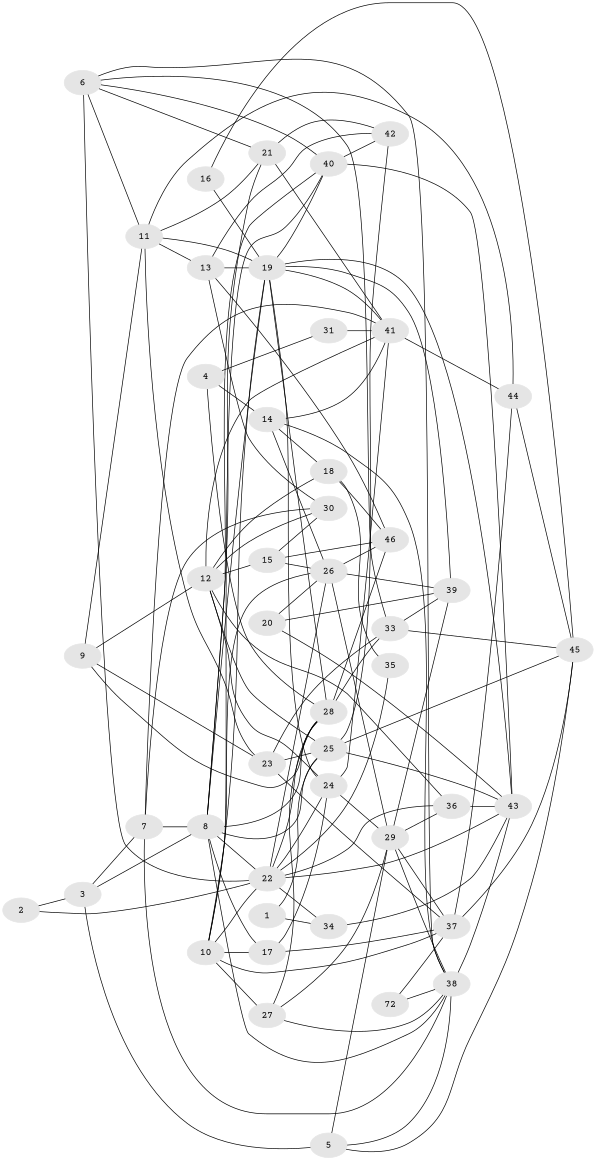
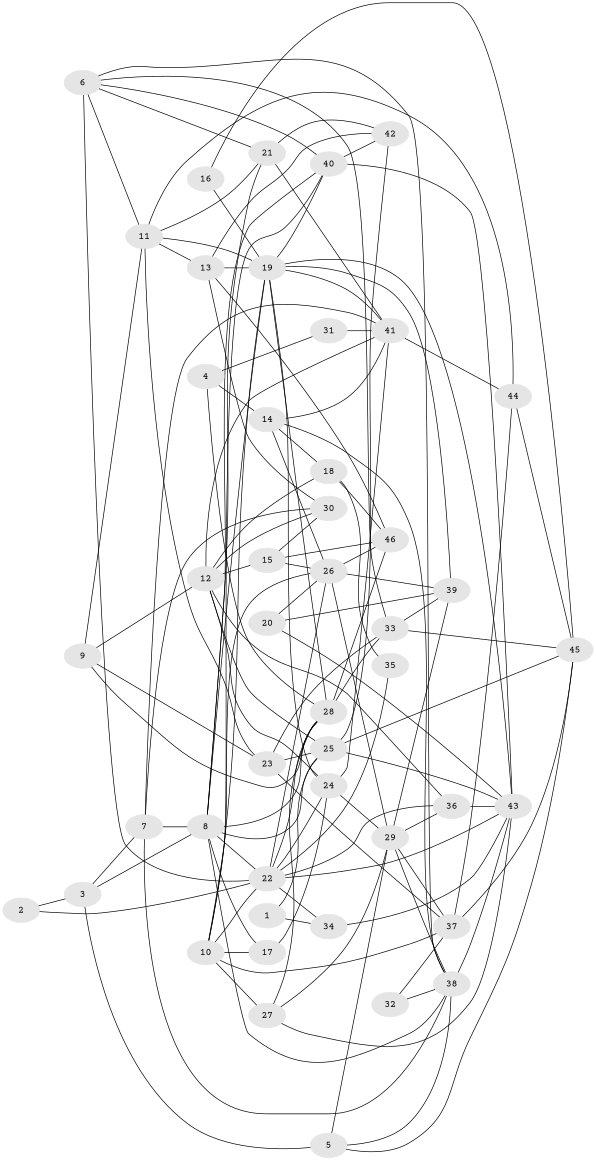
edge "37" -- "17": removed
node "72": label "72" -> "32"
edge "38" -- "27": now "43" -- "27"
